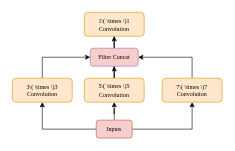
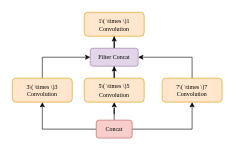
node "Filter Concat": fillcolor #f8cecc -> #e1d5e7
node "Inputs": label "Inputs" -> "Concat"
